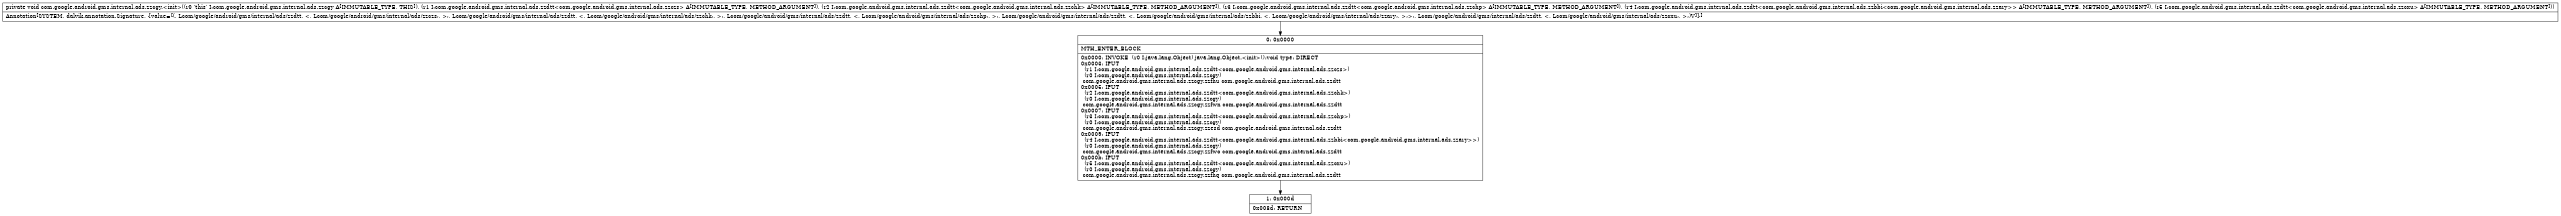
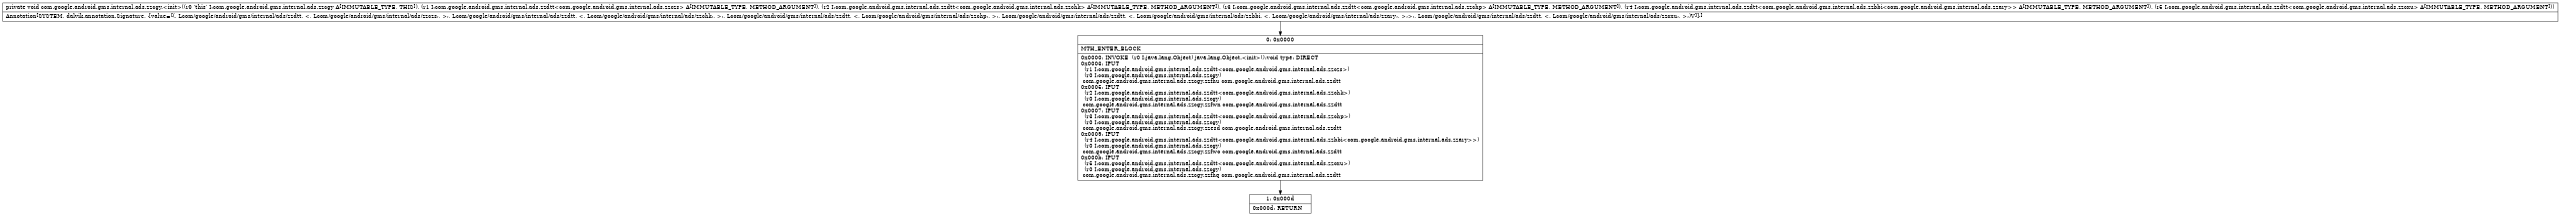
node "1: 0x000d": text "0x008d: RETURN" -> "0x000d: RETURN"
